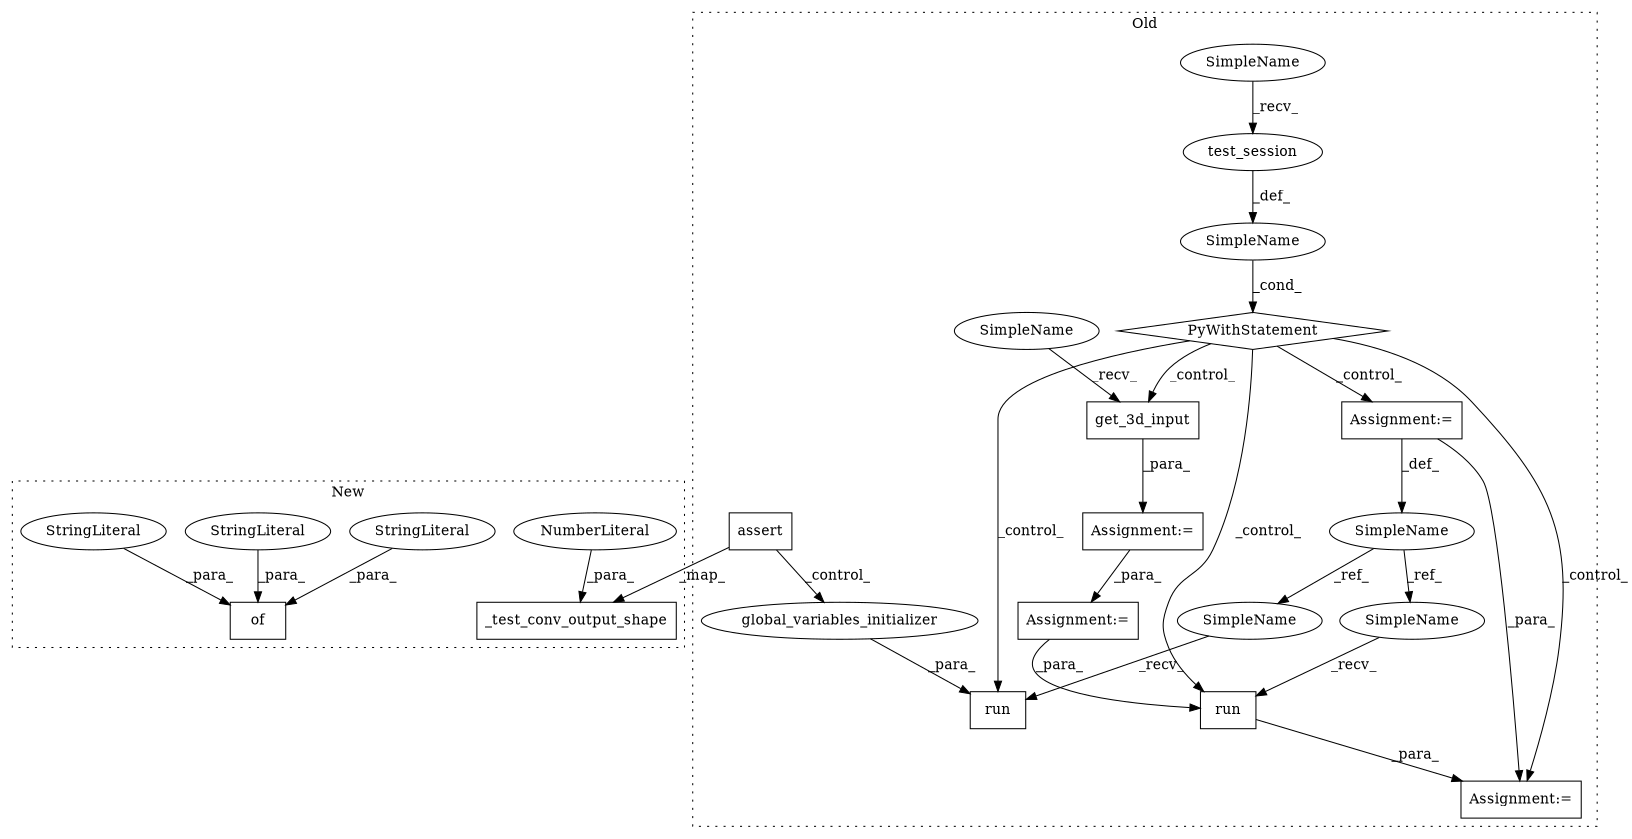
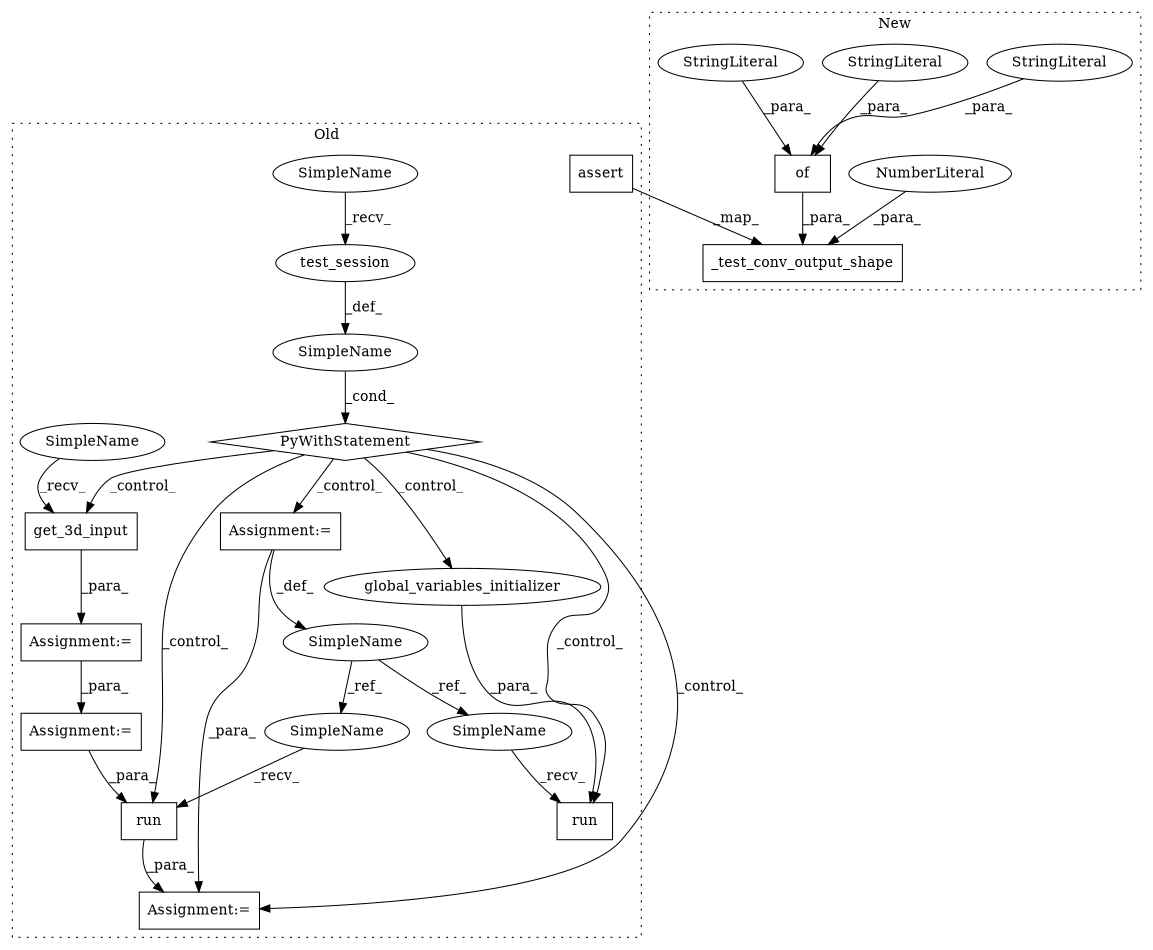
edge "of" -> "_test_conv_output_shape": added, label "_para_"
edge "assert" -> "global_variables_initializer": now "PyWithStatement" -> "global_variables_initializer"
